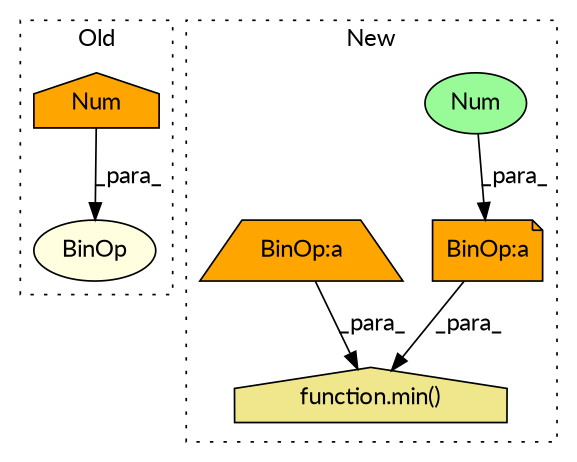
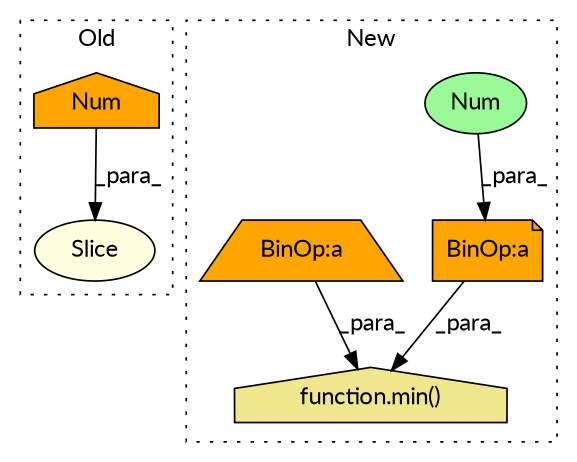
node "BinOp": label "BinOp" -> "Slice"
